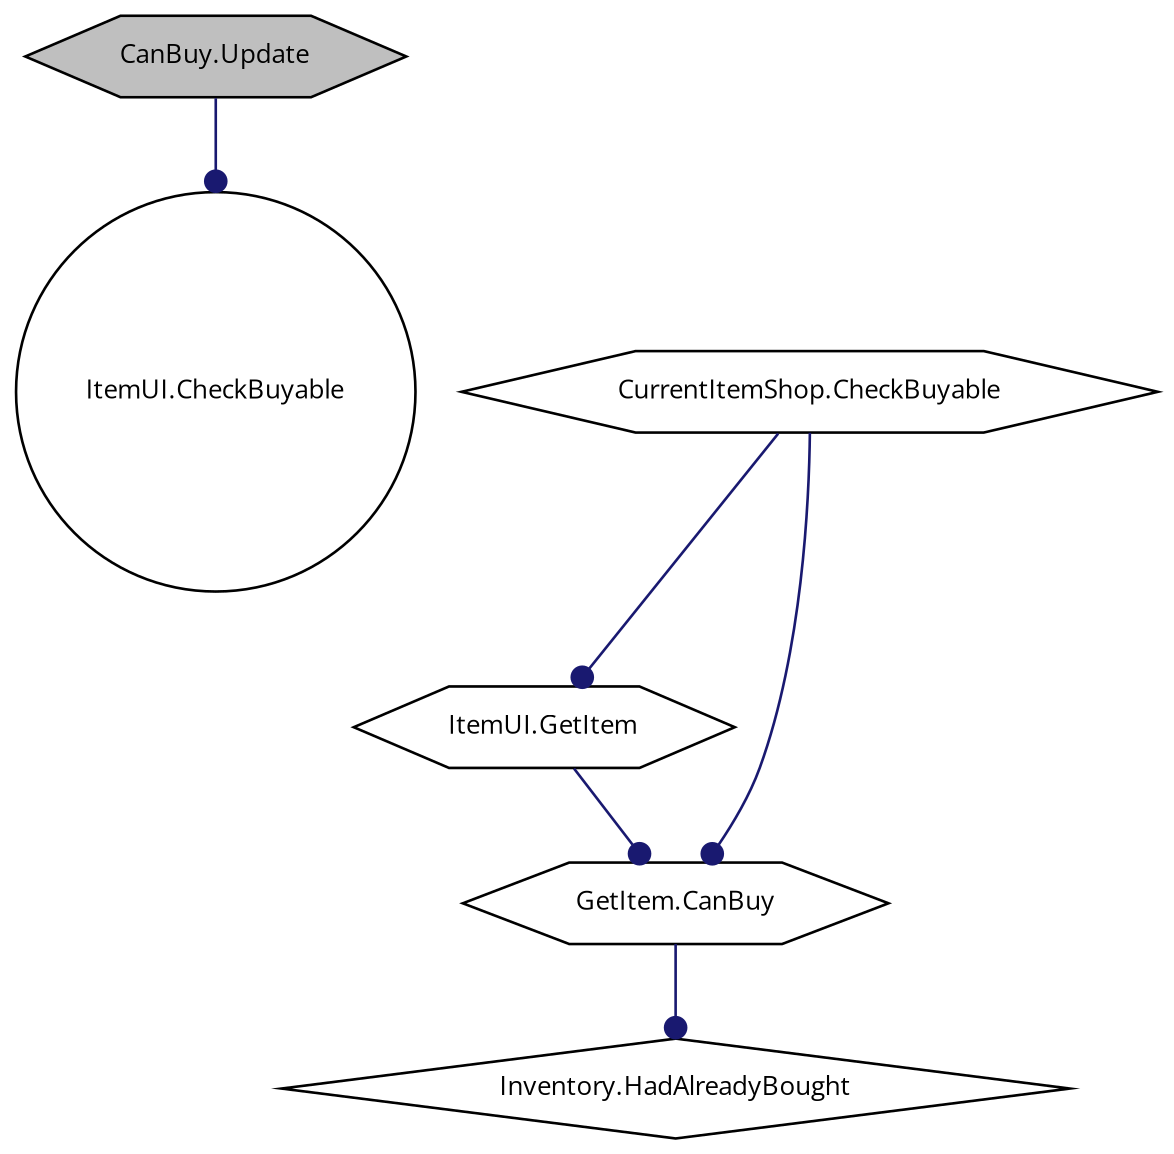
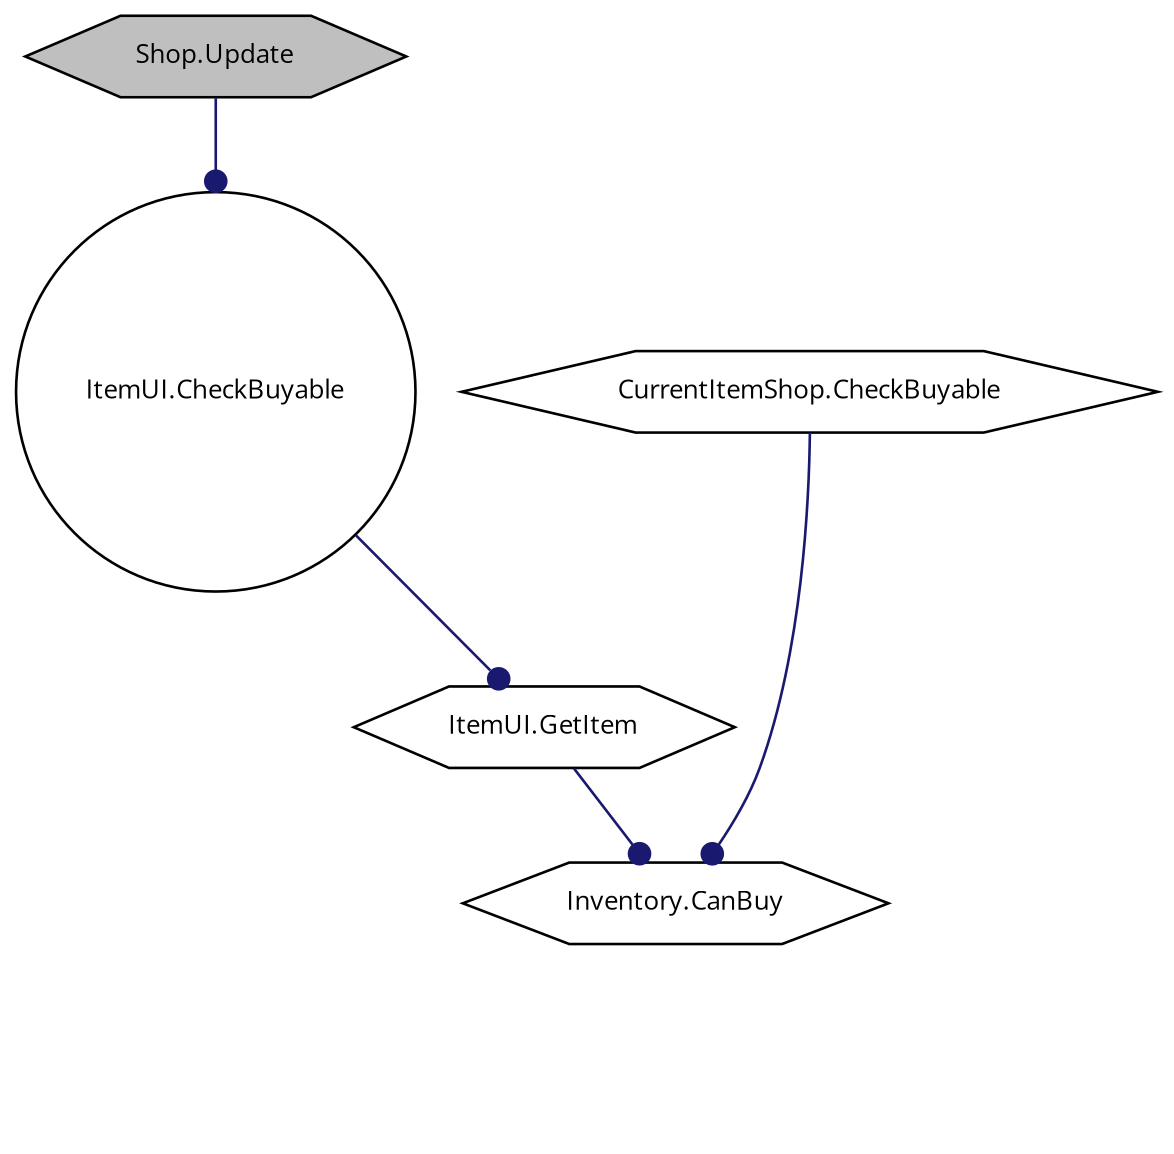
node "CanBuy.Update": label "CanBuy.Update" -> "Shop.Update"
edge "CurrentItemShop.CheckBuyable" -> "ItemUI.GetItem": now "ItemUI.CheckBuyable" -> "ItemUI.GetItem"
node "GetItem.CanBuy": label "GetItem.CanBuy" -> "Inventory.CanBuy"
node "Inventory.HadAlreadyBought": removed
